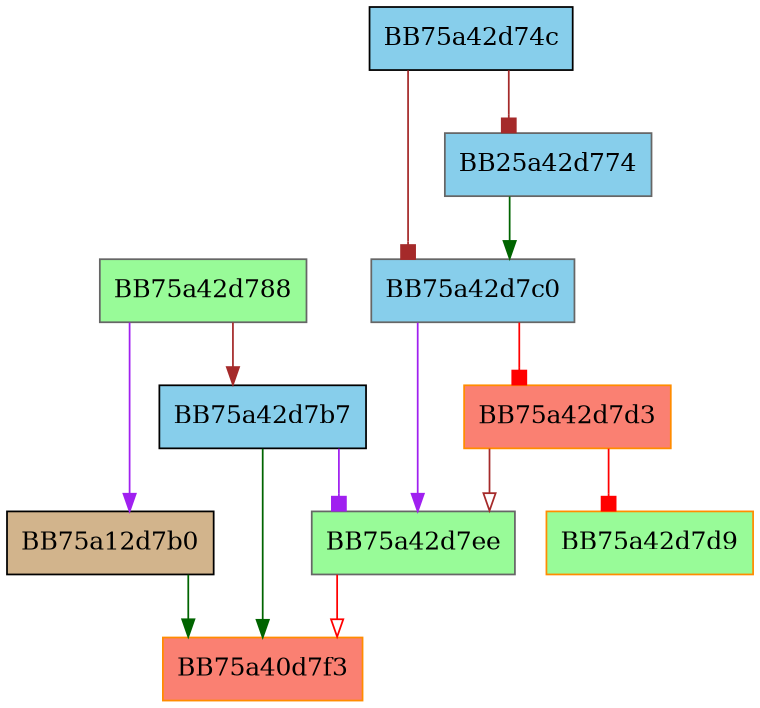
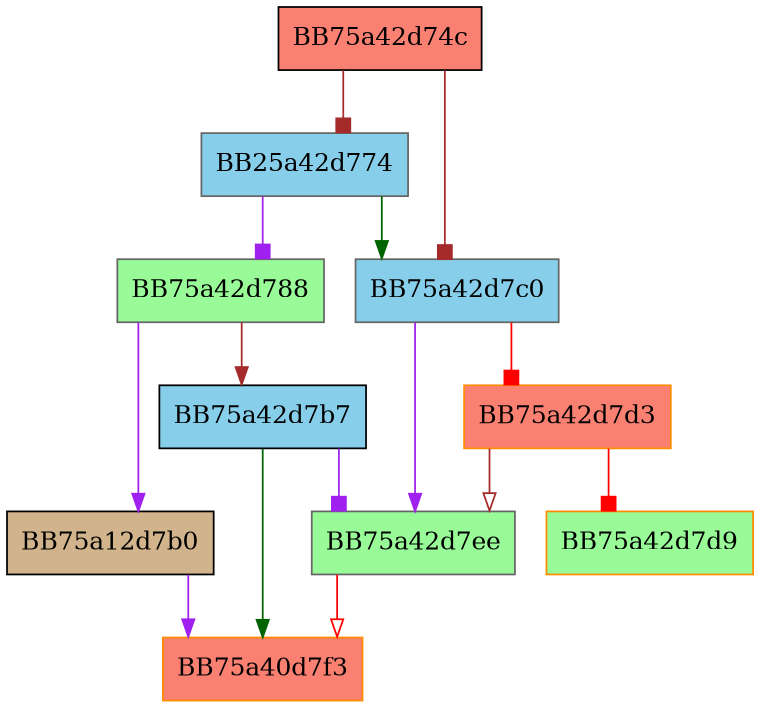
node "BB75a42d74c": fillcolor skyblue -> salmon
edge "BB25a42d774" -> "BB75a42d788": added
edge "BB75a12d7b0" -> "BB75a40d7f3": color darkgreen -> purple
